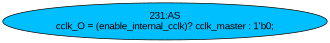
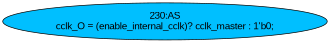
node "231:AS cclk_O = (enable_internal_cclk)? cclk_master : 1'b0;": label "231:AS cclk_O = (enable_internal_cclk)? cclk_master : 1'b0;" -> "230:AS cclk_O = (enable_internal_cclk)? cclk_master : 1'b0;"
